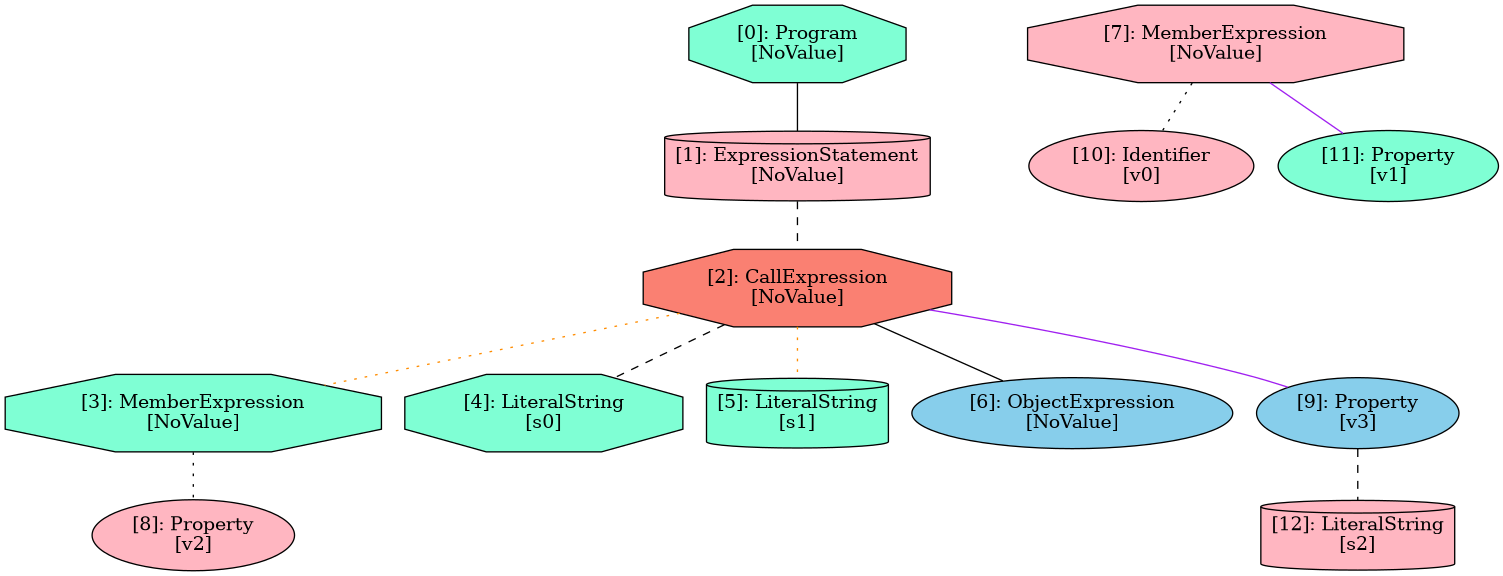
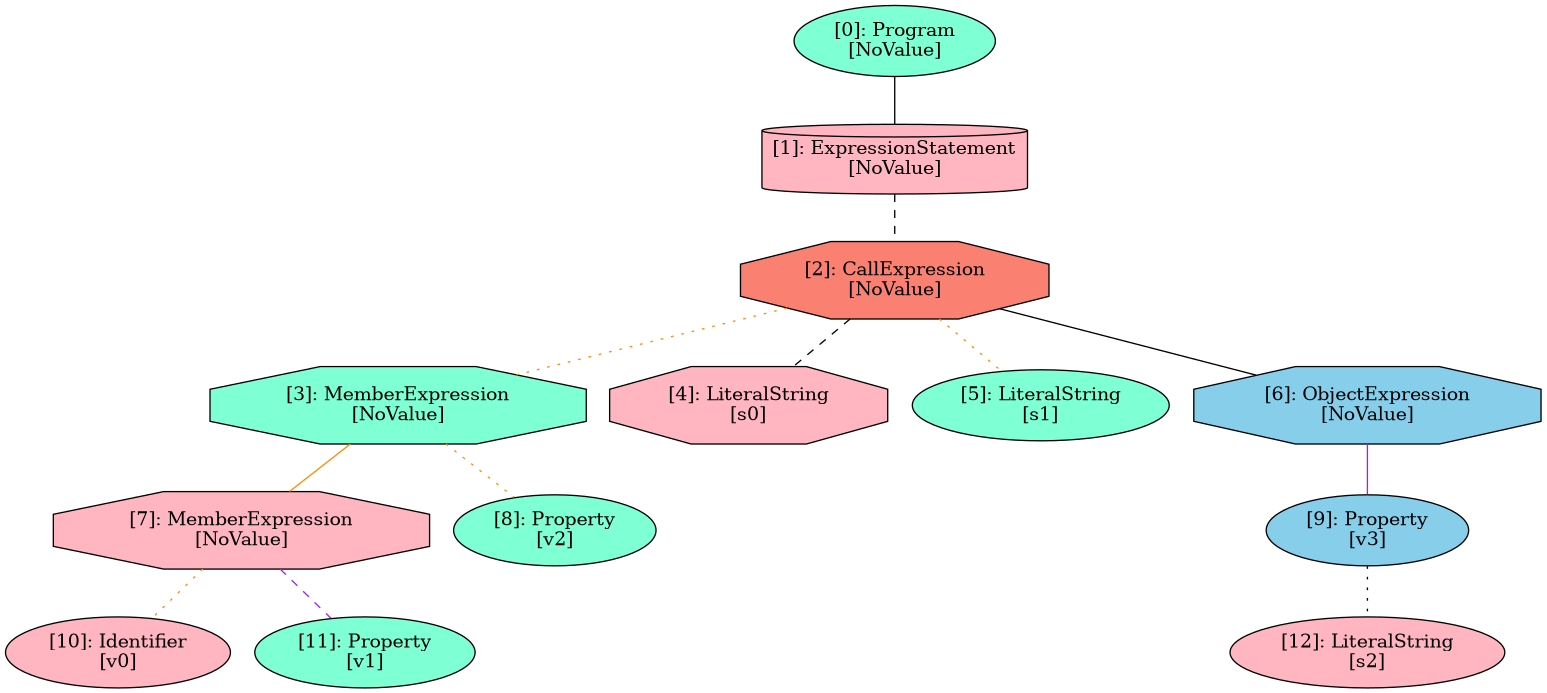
node "[0]: Program [NoValue]": shape octagon -> ellipse
edge "[7]: MemberExpression [NoValue]" -- "[10]: Identifier [v0]": color black -> darkorange
edge "[7]: MemberExpression [NoValue]" -- "[11]: Property [v1]": style solid -> dashed
edge "[2]: CallExpression [NoValue]" -- "[9]: Property [v3]": now "[6]: ObjectExpression [NoValue]" -- "[9]: Property [v3]"
node "[4]: LiteralString [s0]": fillcolor aquamarine -> lightpink
node "[5]: LiteralString [s1]": shape cylinder -> ellipse
node "[6]: ObjectExpression [NoValue]": shape ellipse -> octagon
edge "[3]: MemberExpression [NoValue]" -- "[7]: MemberExpression [NoValue]": added
edge "[9]: Property [v3]" -- "[12]: LiteralString [s2]": style dashed -> dotted
edge "[3]: MemberExpression [NoValue]" -- "[8]: Property [v2]": color black -> darkorange
node "[8]: Property [v2]": fillcolor lightpink -> aquamarine
node "[12]: LiteralString [s2]": shape cylinder -> ellipse
